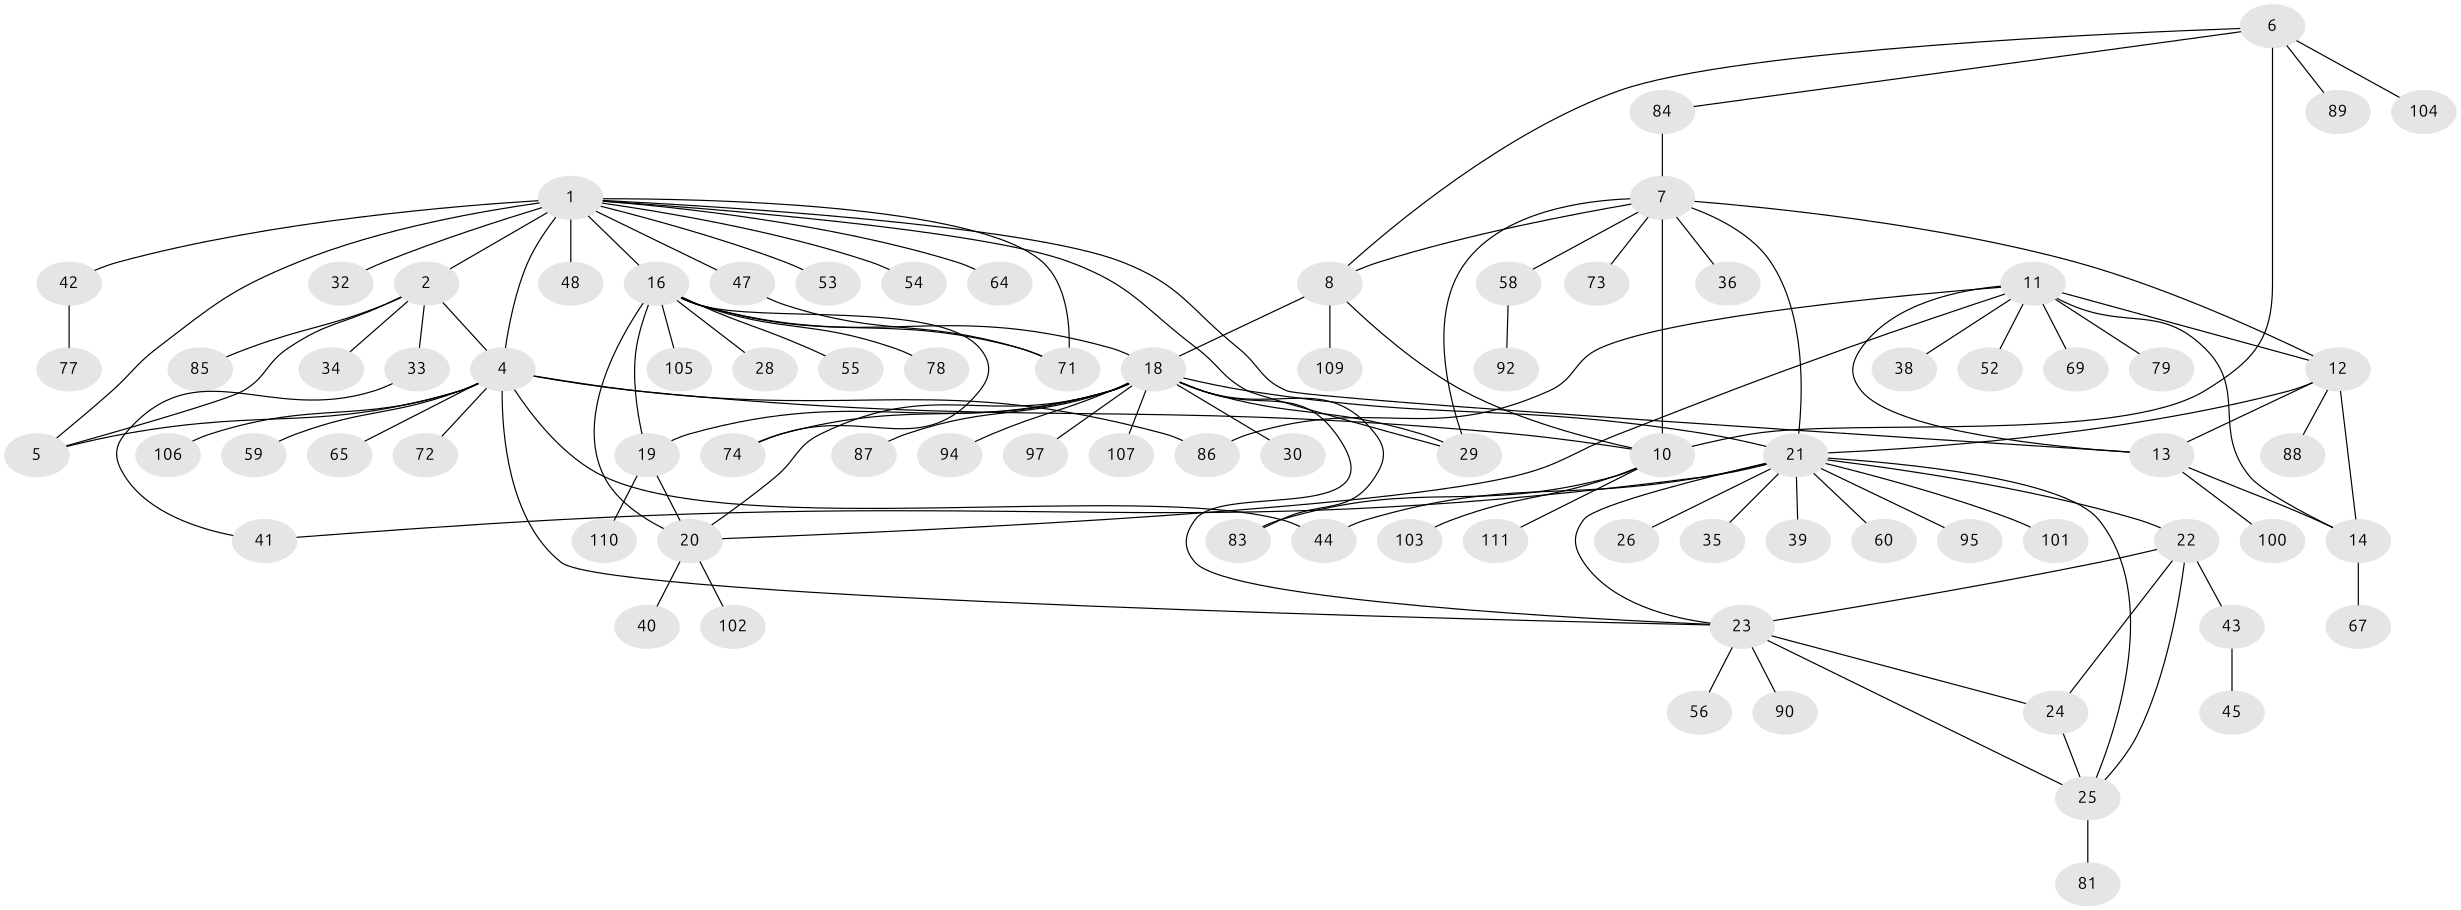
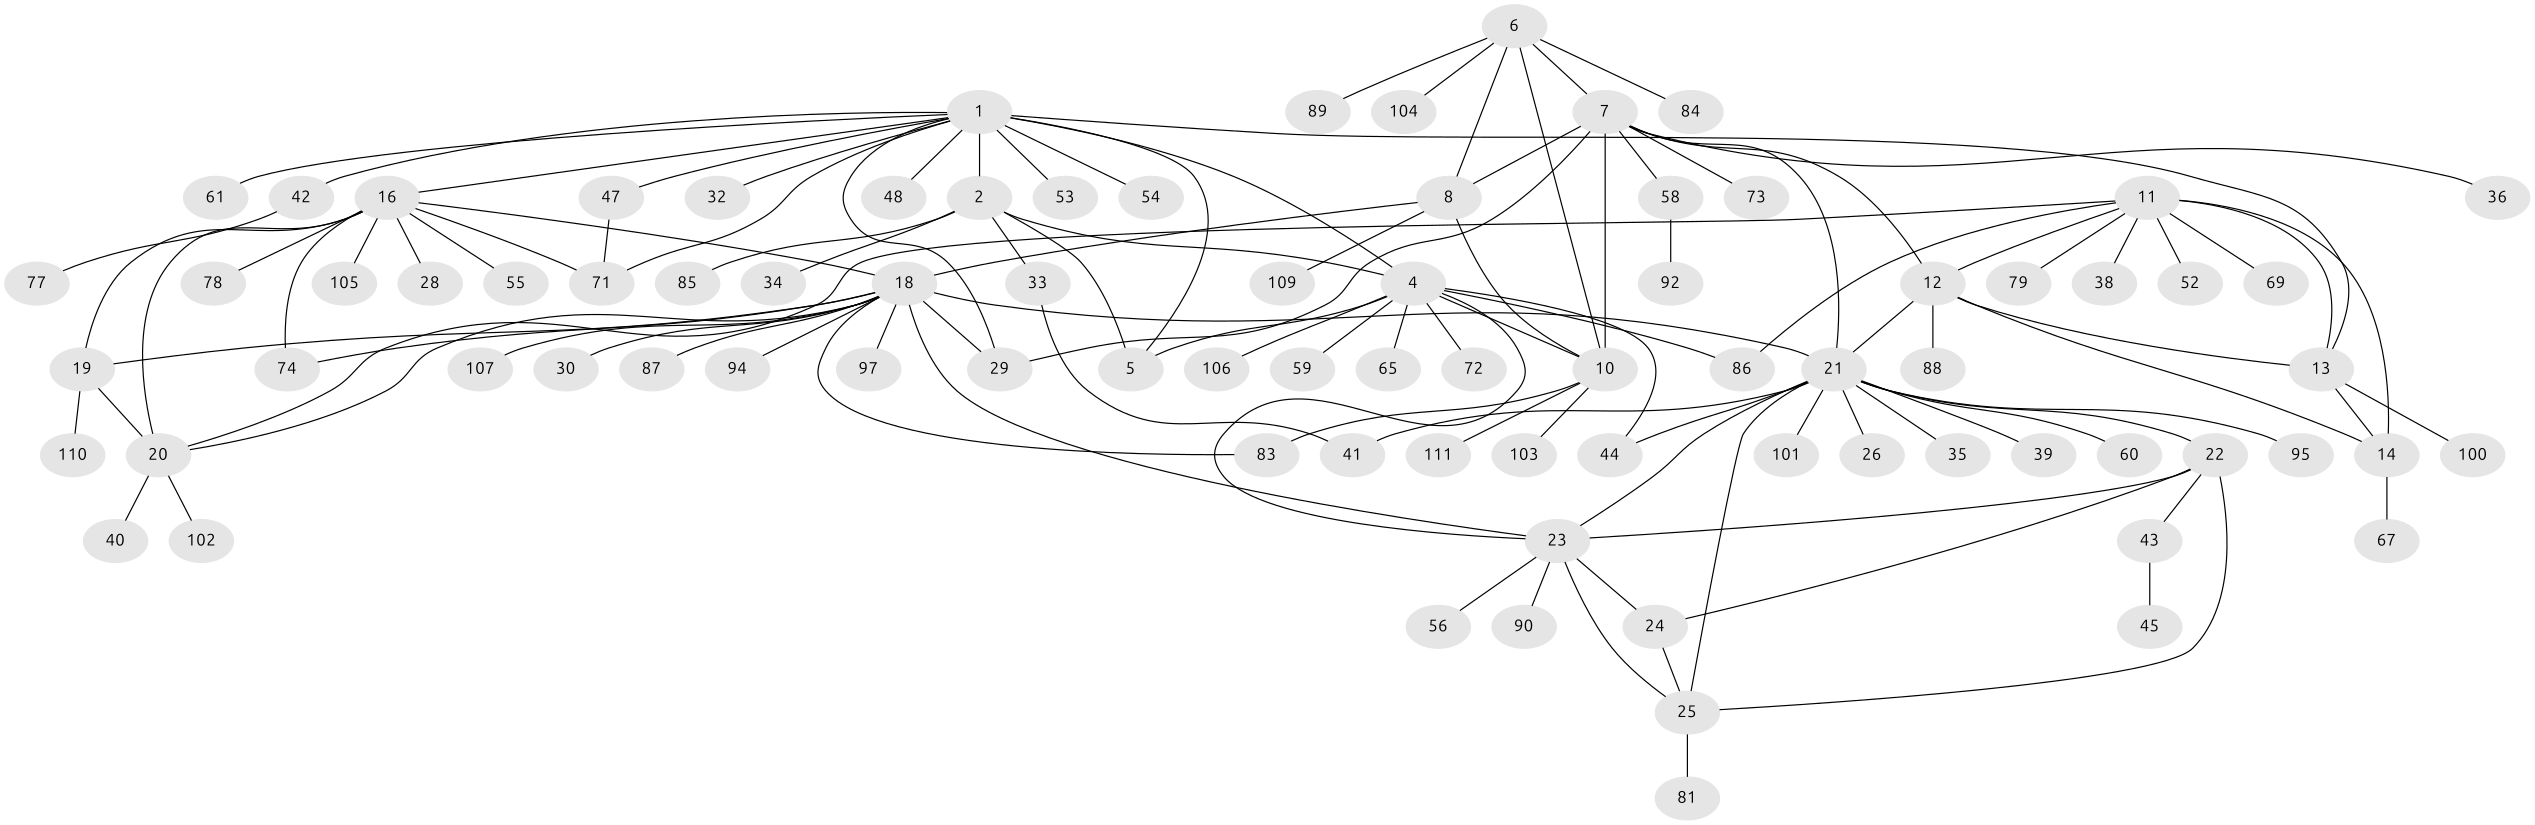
edge "84" -- "7": now "6" -- "7"
node "64": label "64" -> "61"
